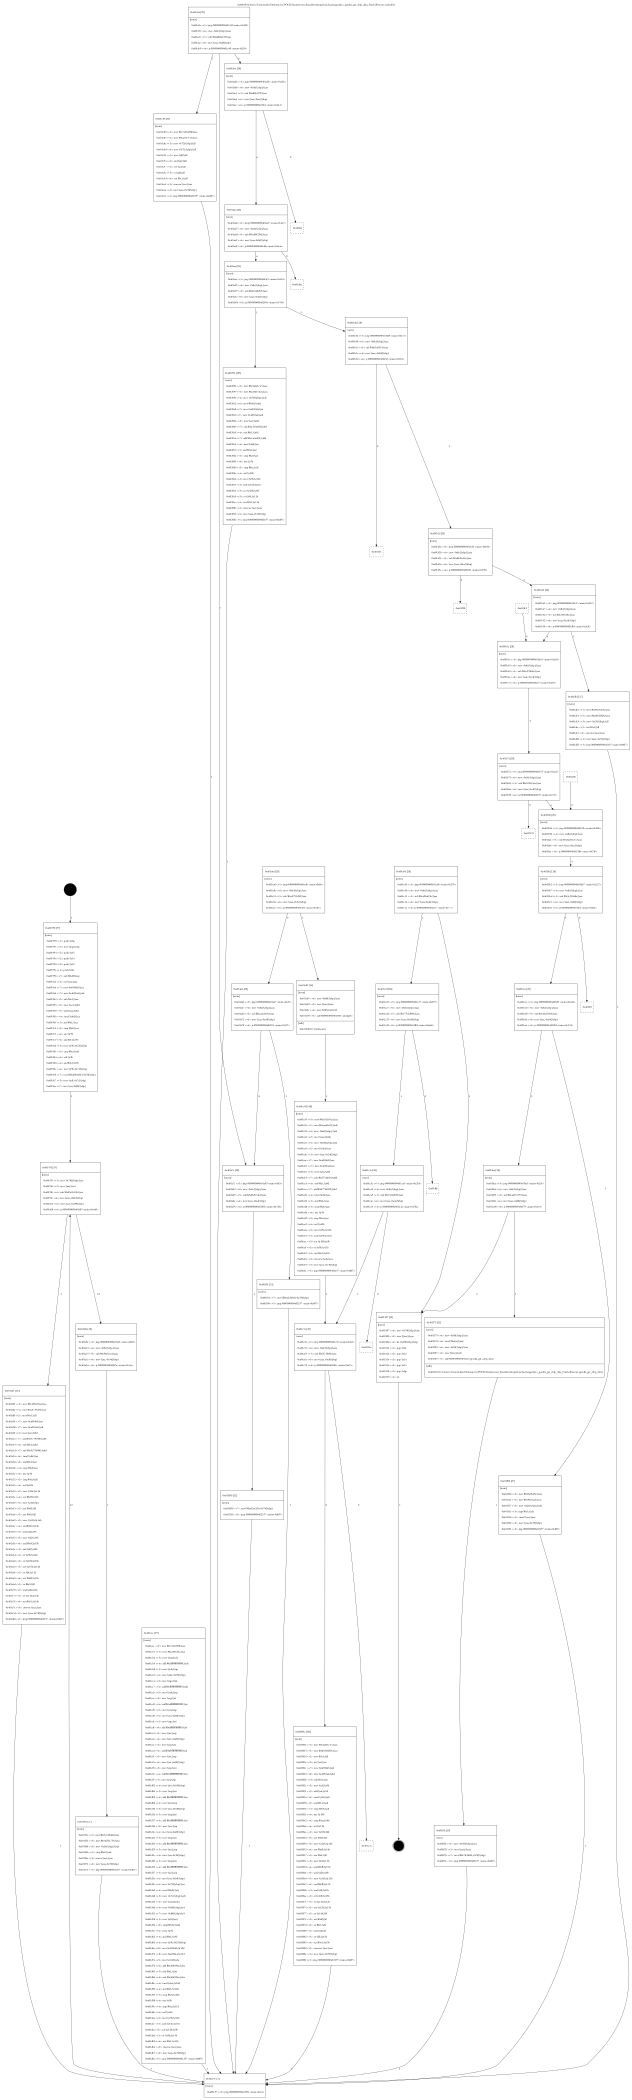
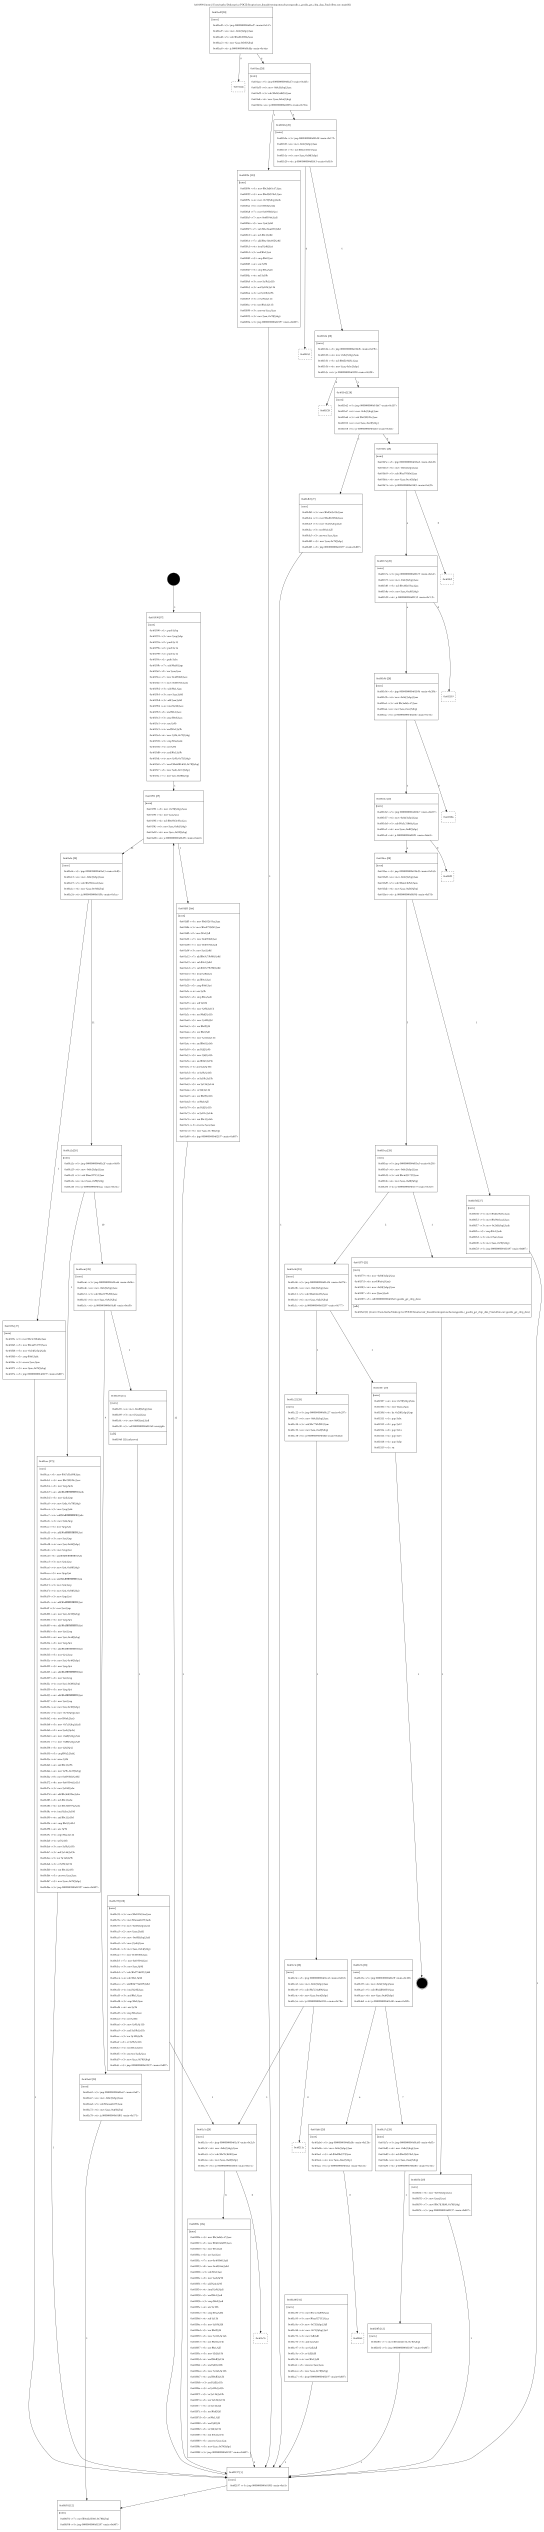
edge "0x401a9a [28]" -> "0x401c80 [44]": removed, label "1"
edge "0x401ab6 [28]" -> "0x401ad2 [28]": removed, label "6"
edge "0x401fc9" -> "0x401b5e [28]": reversed
edge "0x402186" -> "0x401b96 [28]": reversed
edge "0x401a62 [28]" -> "0x401a7e [28]": removed, label "8"
node "0x401a2a [28]": added
node "0x401ffd": removed
edge "0x401bea [28]" -> "0x402107 [19]": now "0x401bea [28]" -> "0x401c06 [28]"
edge "0x401f01 [12]" -> "0x402197 [5]": reversed
